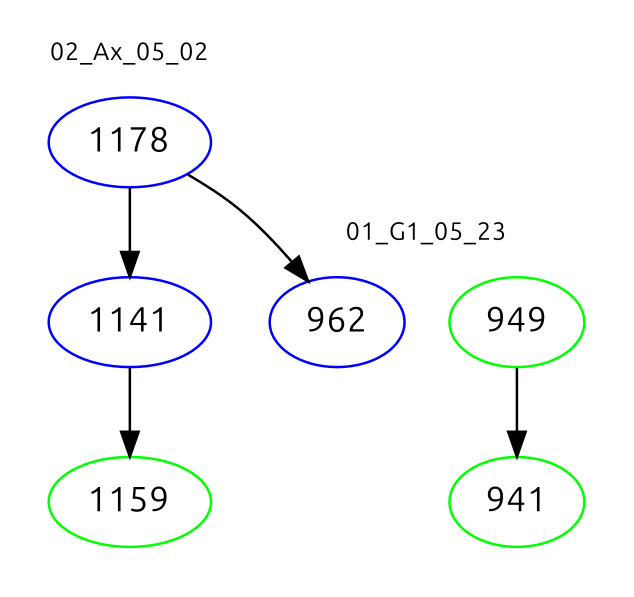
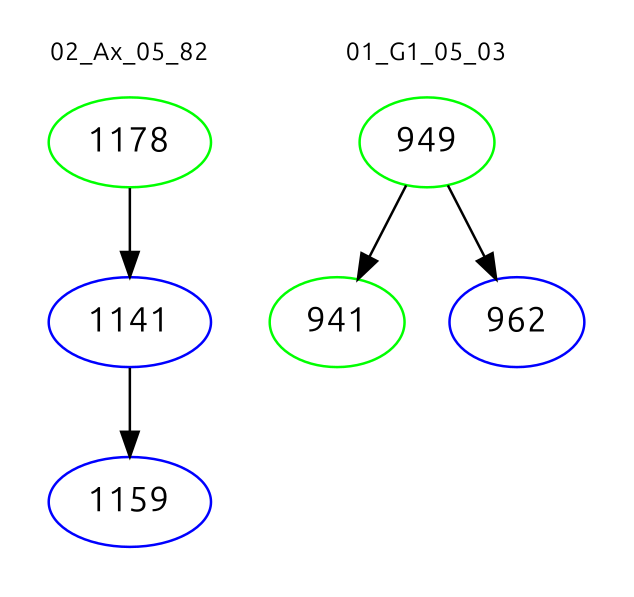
cluster "02_Ax_05_02": label "02_Ax_05_02" -> "02_Ax_05_82"
node "1178": color blue -> green
cluster "01_G1_05_23": label "01_G1_05_23" -> "01_G1_05_03"
edge "1178" -> "962": now "949" -> "962"
node "1159": color green -> blue
